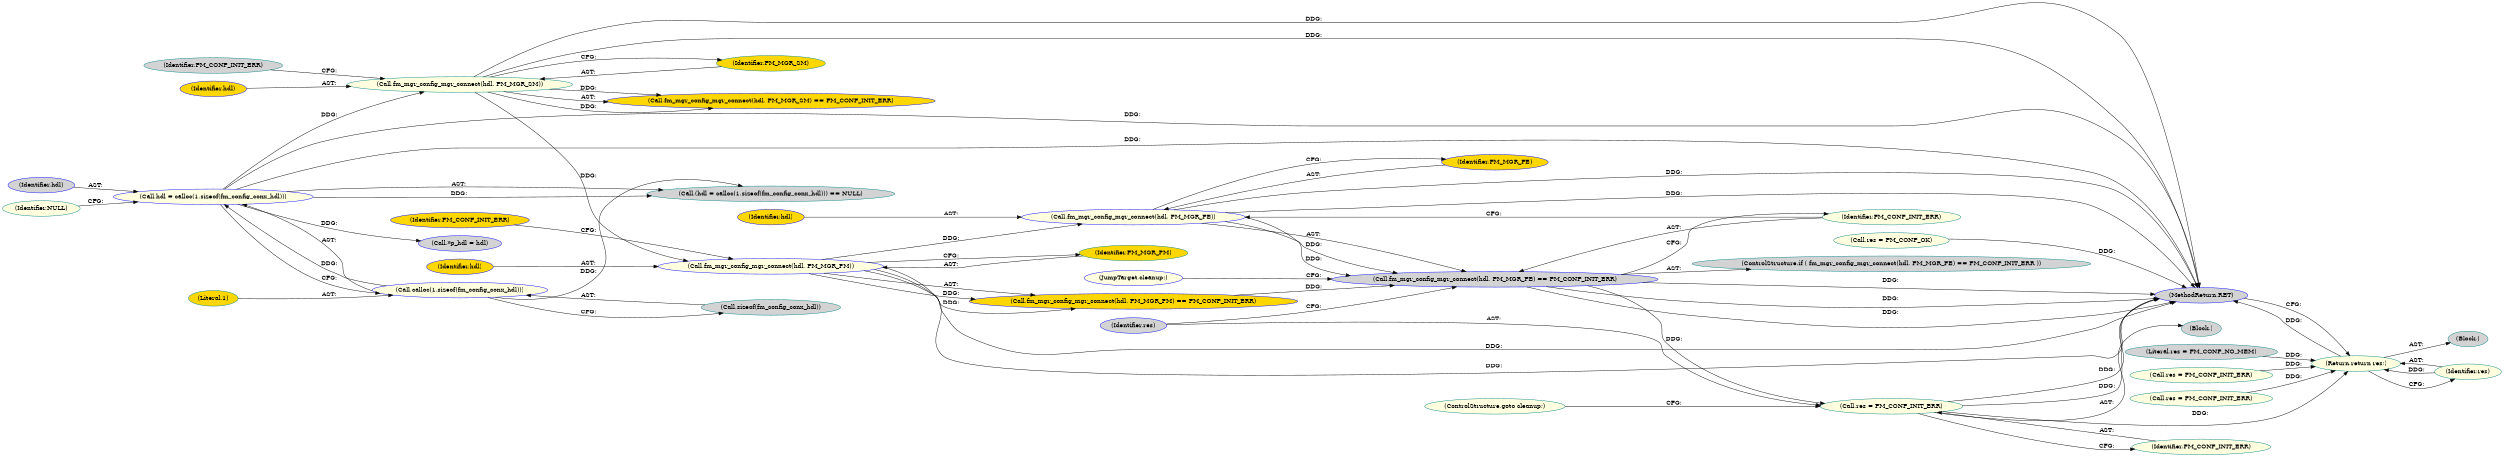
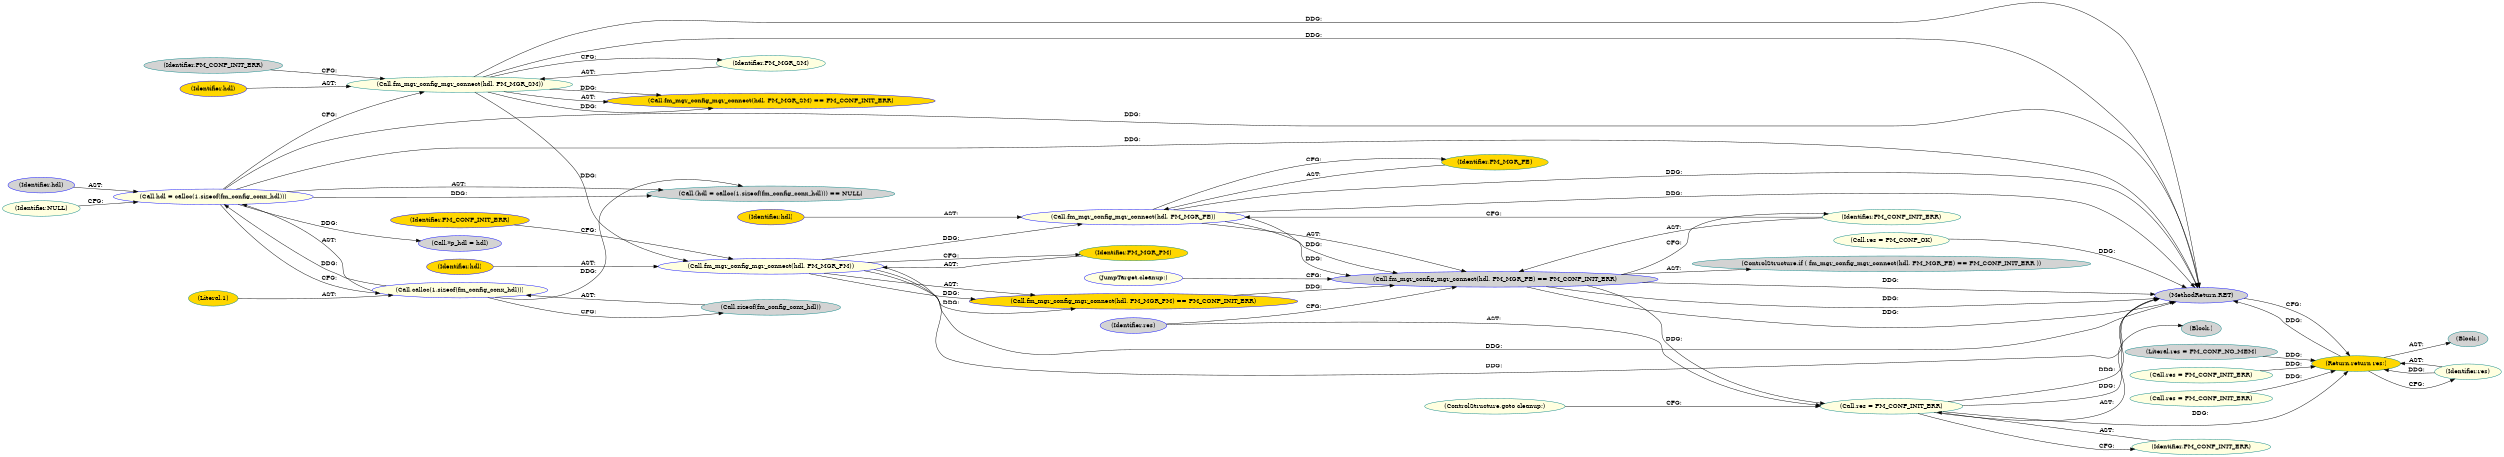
node "(Identifier,FM_MGR_SM)": fillcolor gold -> lightyellow
edge "(Call,hdl = calloc(1,sizeof(fm_config_conx_hdl)))" -> "(Call,fm_mgr_config_mgr_connect(hdl, FM_MGR_SM))": label "DDG: " -> "CFG: "
node "(Identifier,FM_MGR_FE)": color blue -> teal
node "(Return,return res;)": fillcolor lightyellow -> gold
